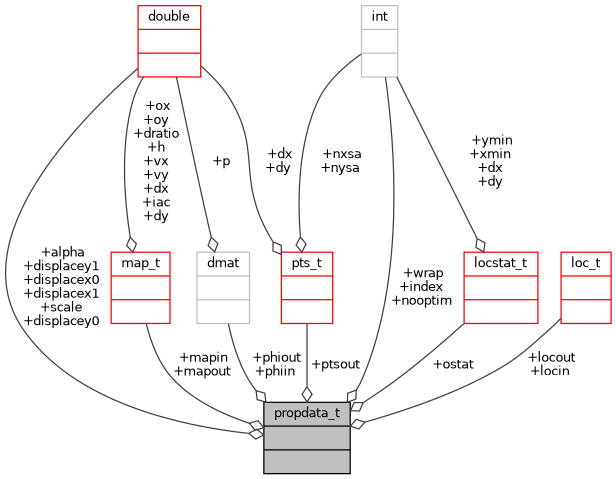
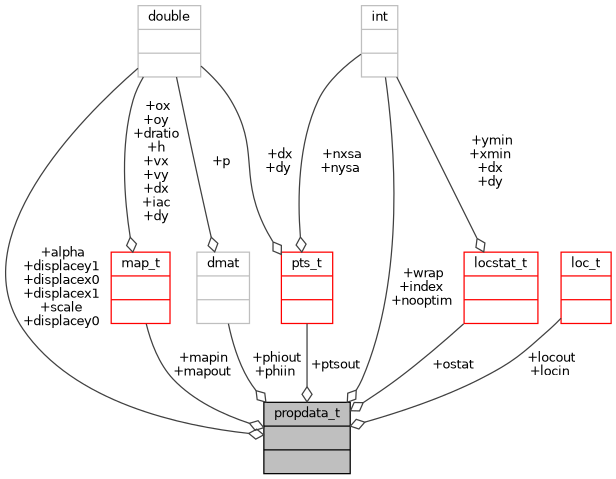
node "double": color red -> grey75
